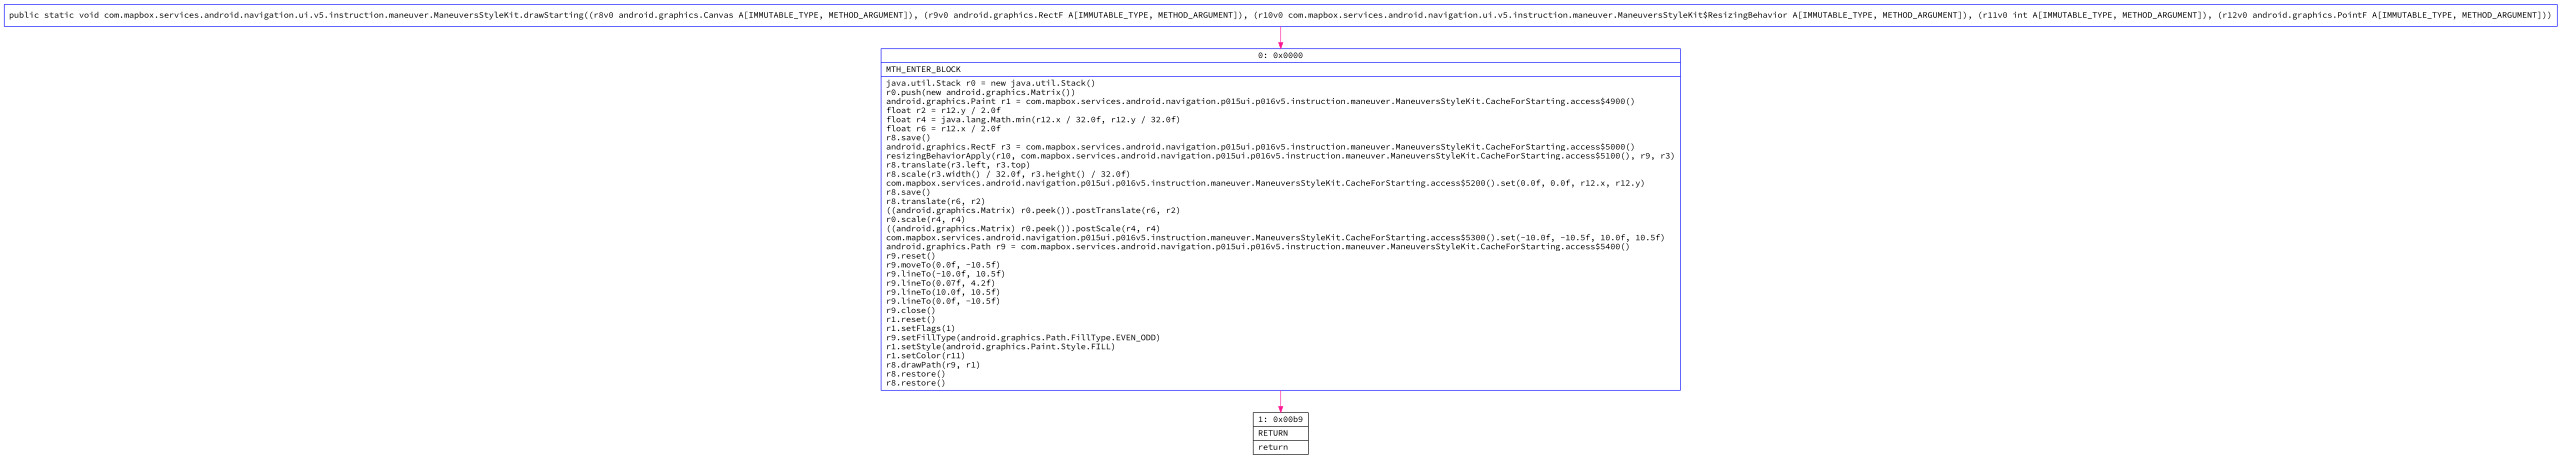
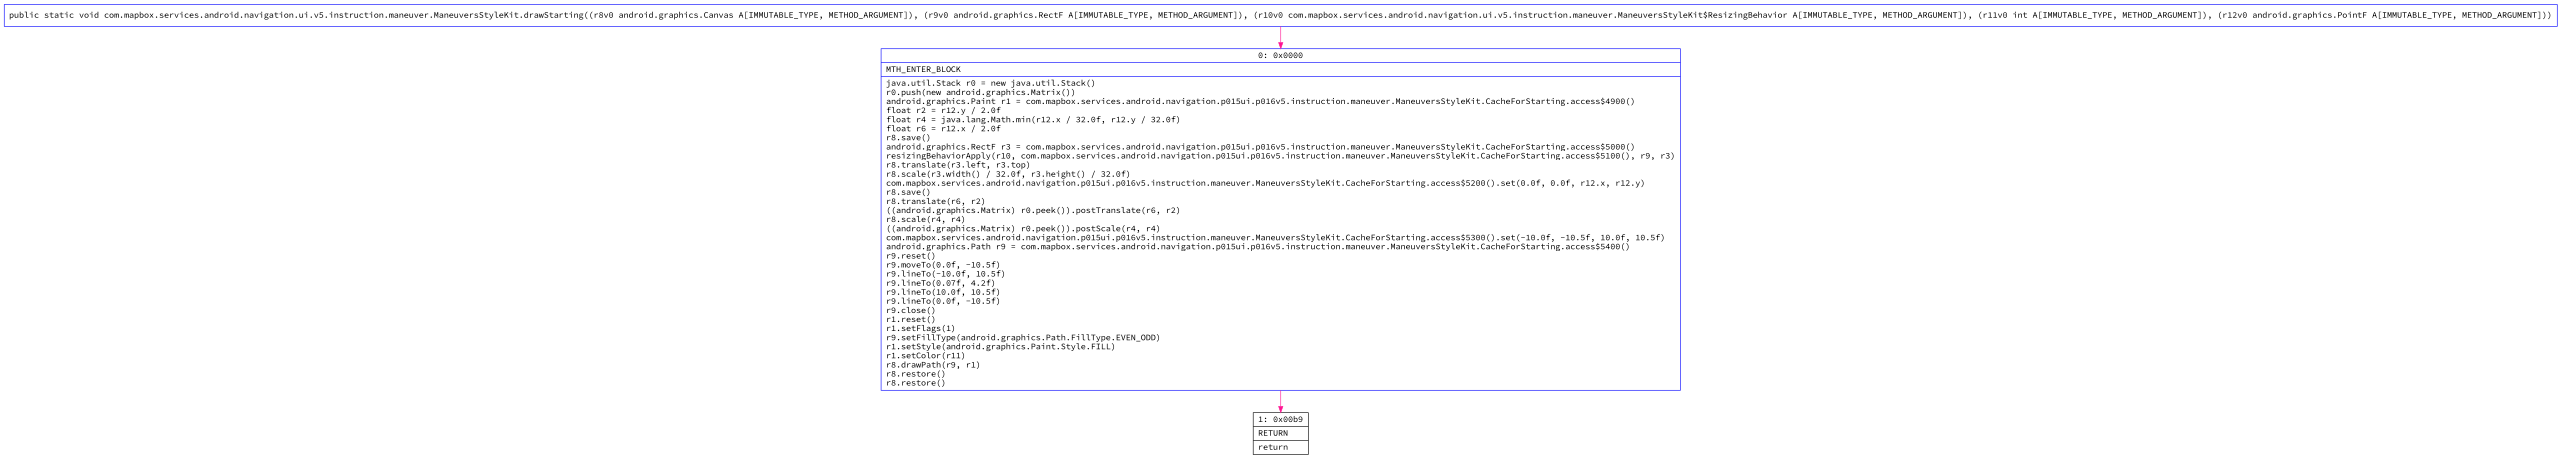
node "0: 0x0000": text "r0.scale(r4, r4)" -> "r8.scale(r4, r4)"
